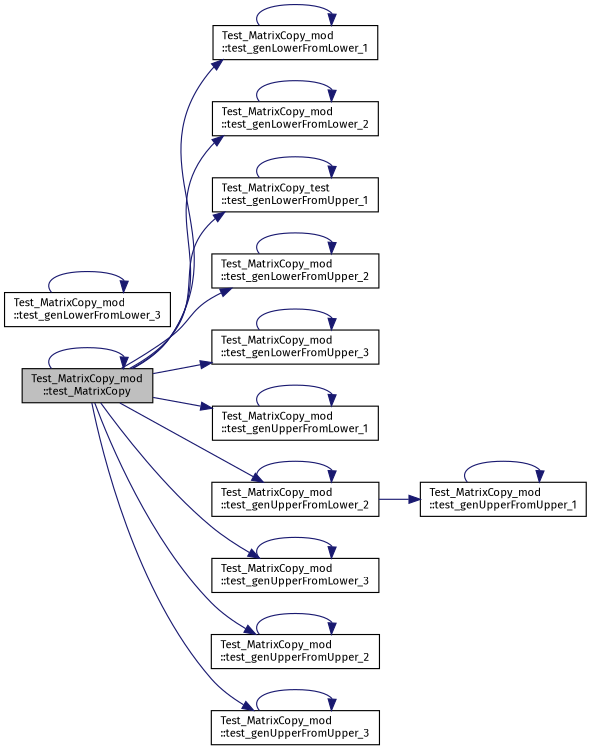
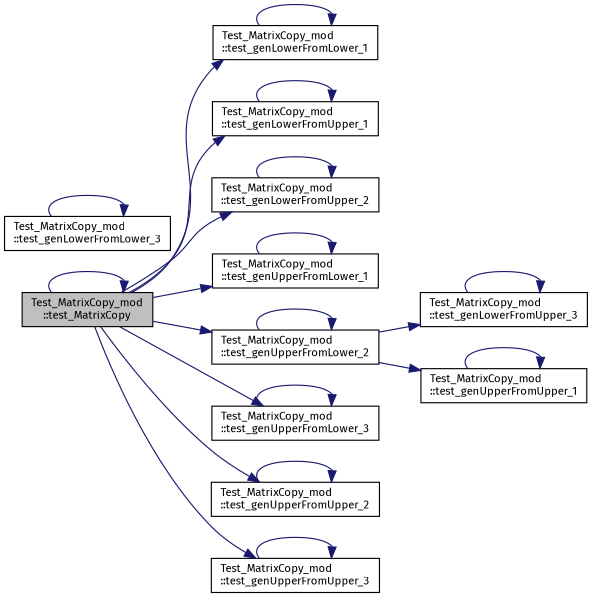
node "Test_MatrixCopy_mod ::test_genLowerFromLower_2": removed
node "Test_MatrixCopy_test ::test_genLowerFromUpper_1": label "Test_MatrixCopy_test ::test_genLowerFromUpper_1" -> "Test_MatrixCopy_mod ::test_genLowerFromUpper_1"
edge "Test_MatrixCopy_mod ::test_MatrixCopy" -> "Test_MatrixCopy_mod ::test_genLowerFromUpper_3": now "Test_MatrixCopy_mod ::test_genUpperFromLower_2" -> "Test_MatrixCopy_mod ::test_genLowerFromUpper_3"
